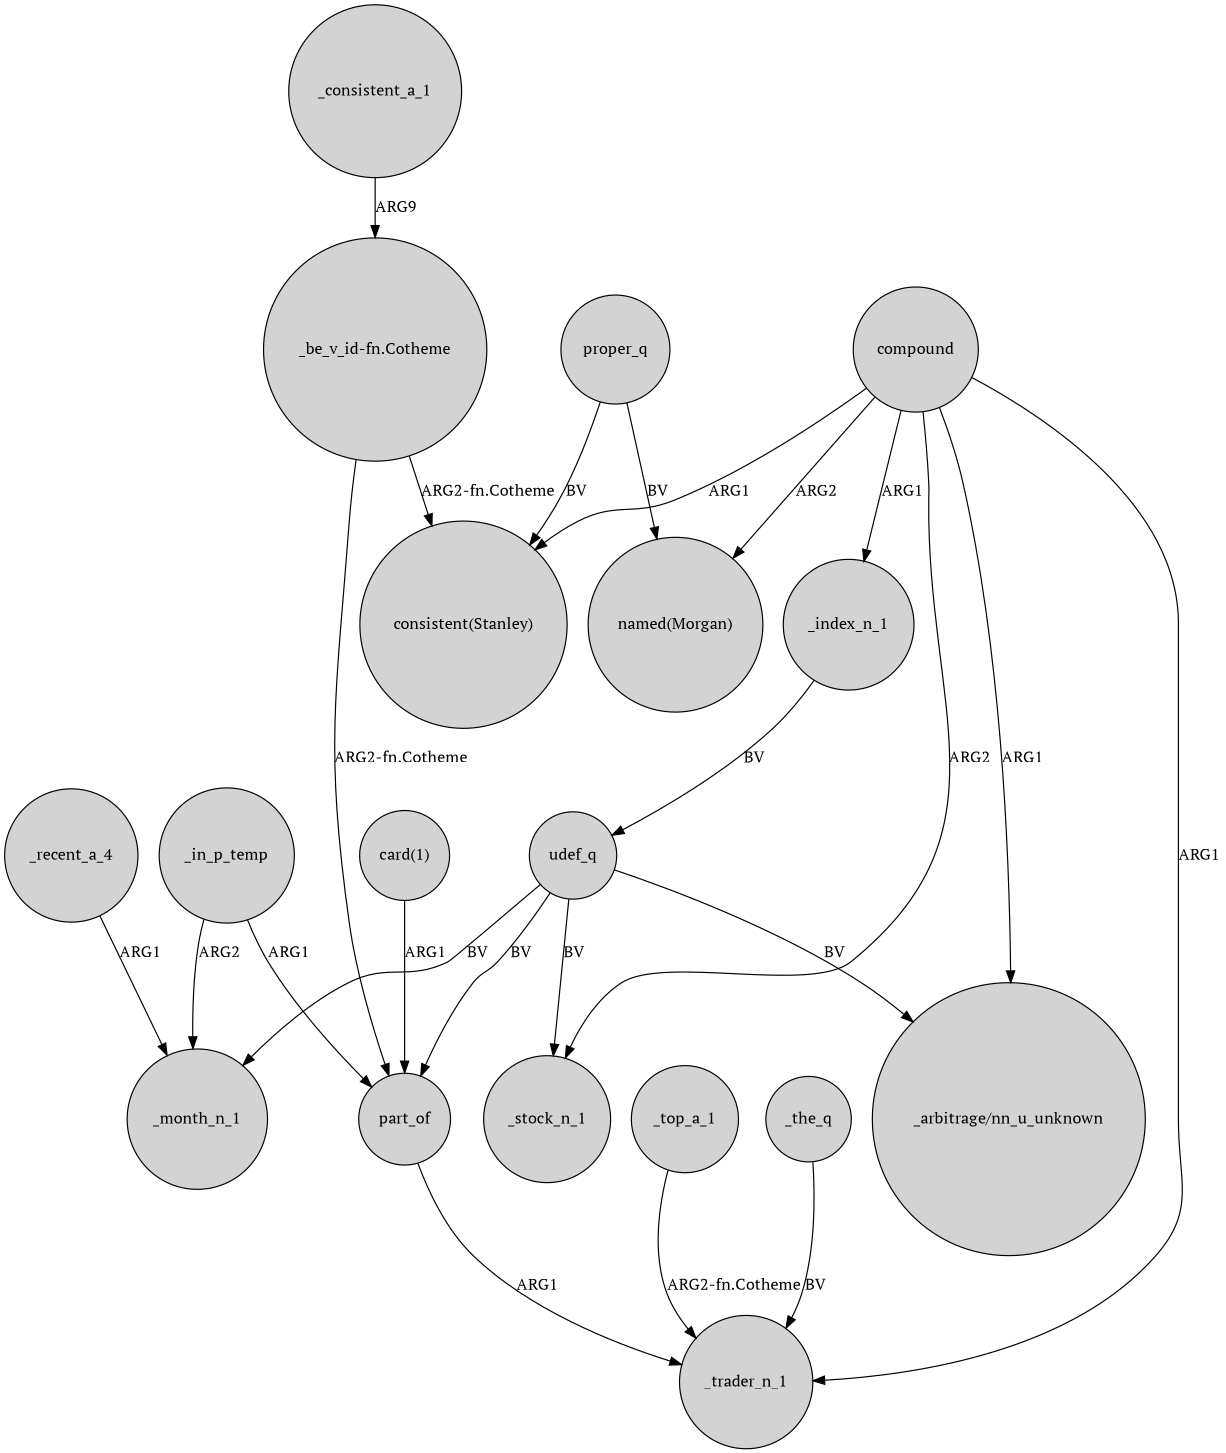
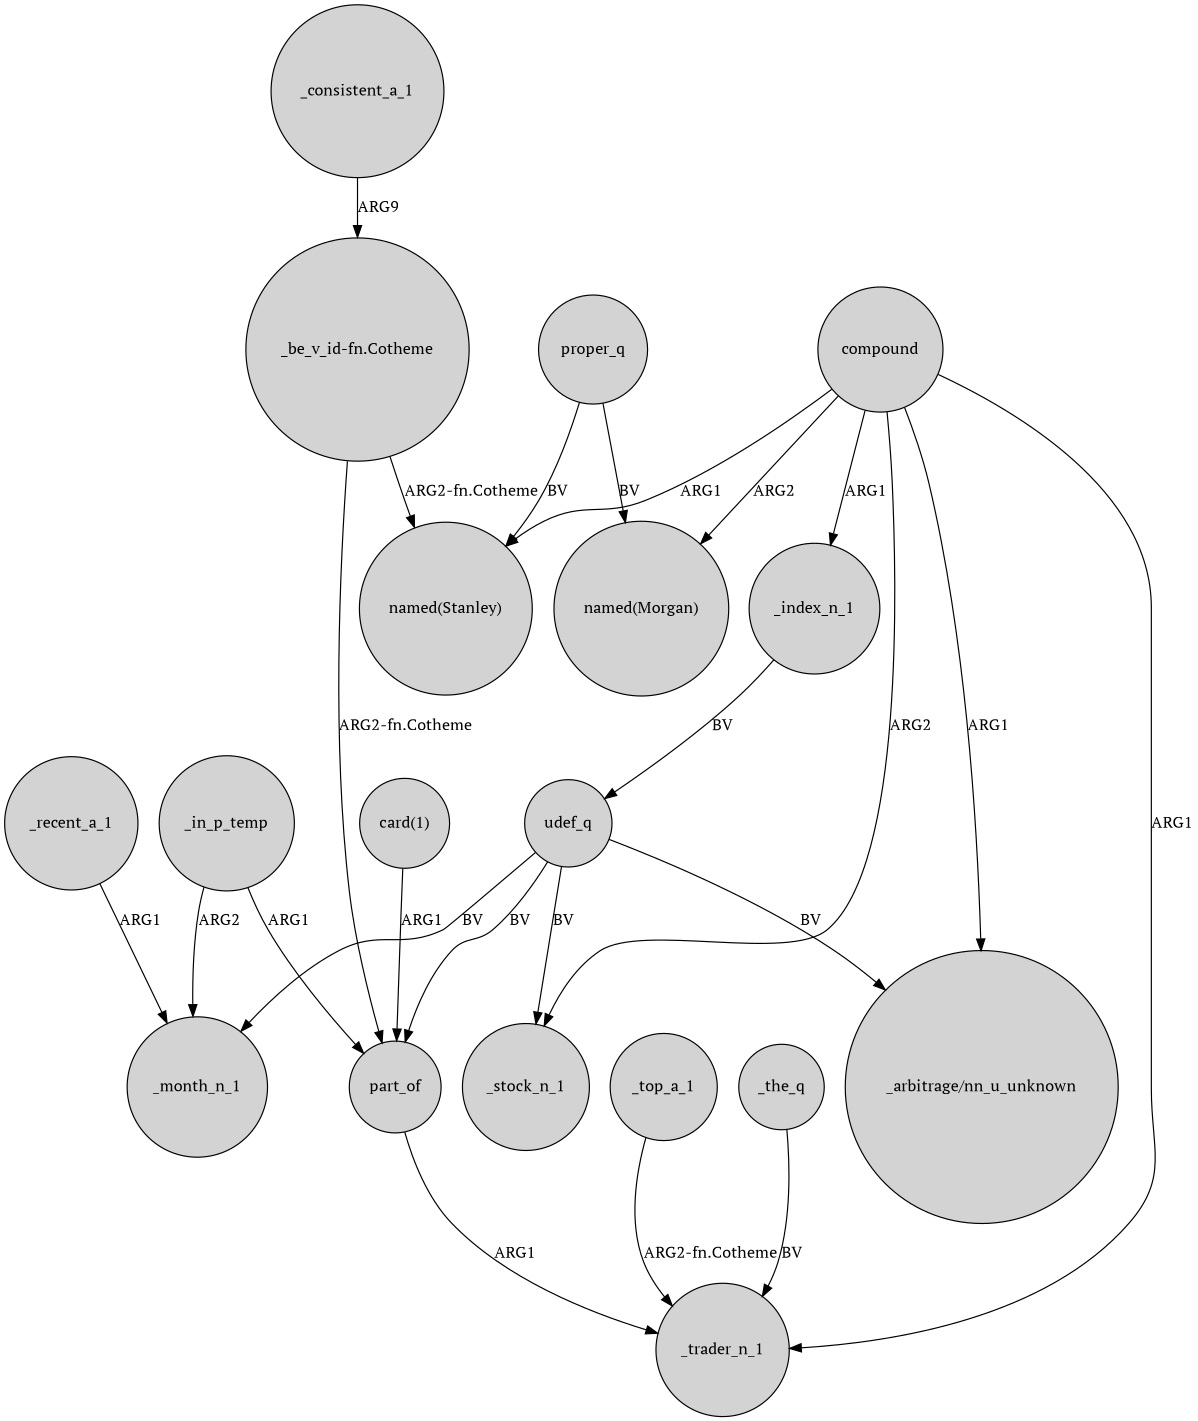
node "consistent(Stanley)": label "consistent(Stanley)" -> "named(Stanley)"
node "_recent_a_4": label "_recent_a_4" -> "_recent_a_1"
